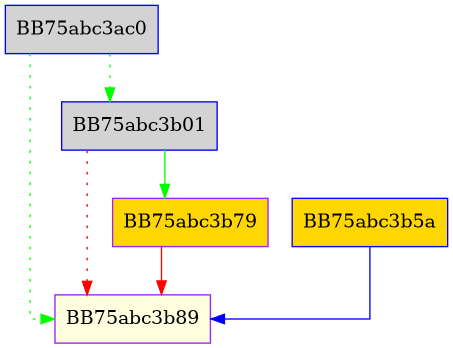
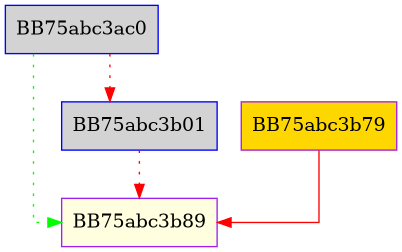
edge "BB75abc3ac0" -> "BB75abc3b01": color green -> red
edge "BB75abc3b01" -> "BB75abc3b79": removed
node "BB75abc3b5a": removed
